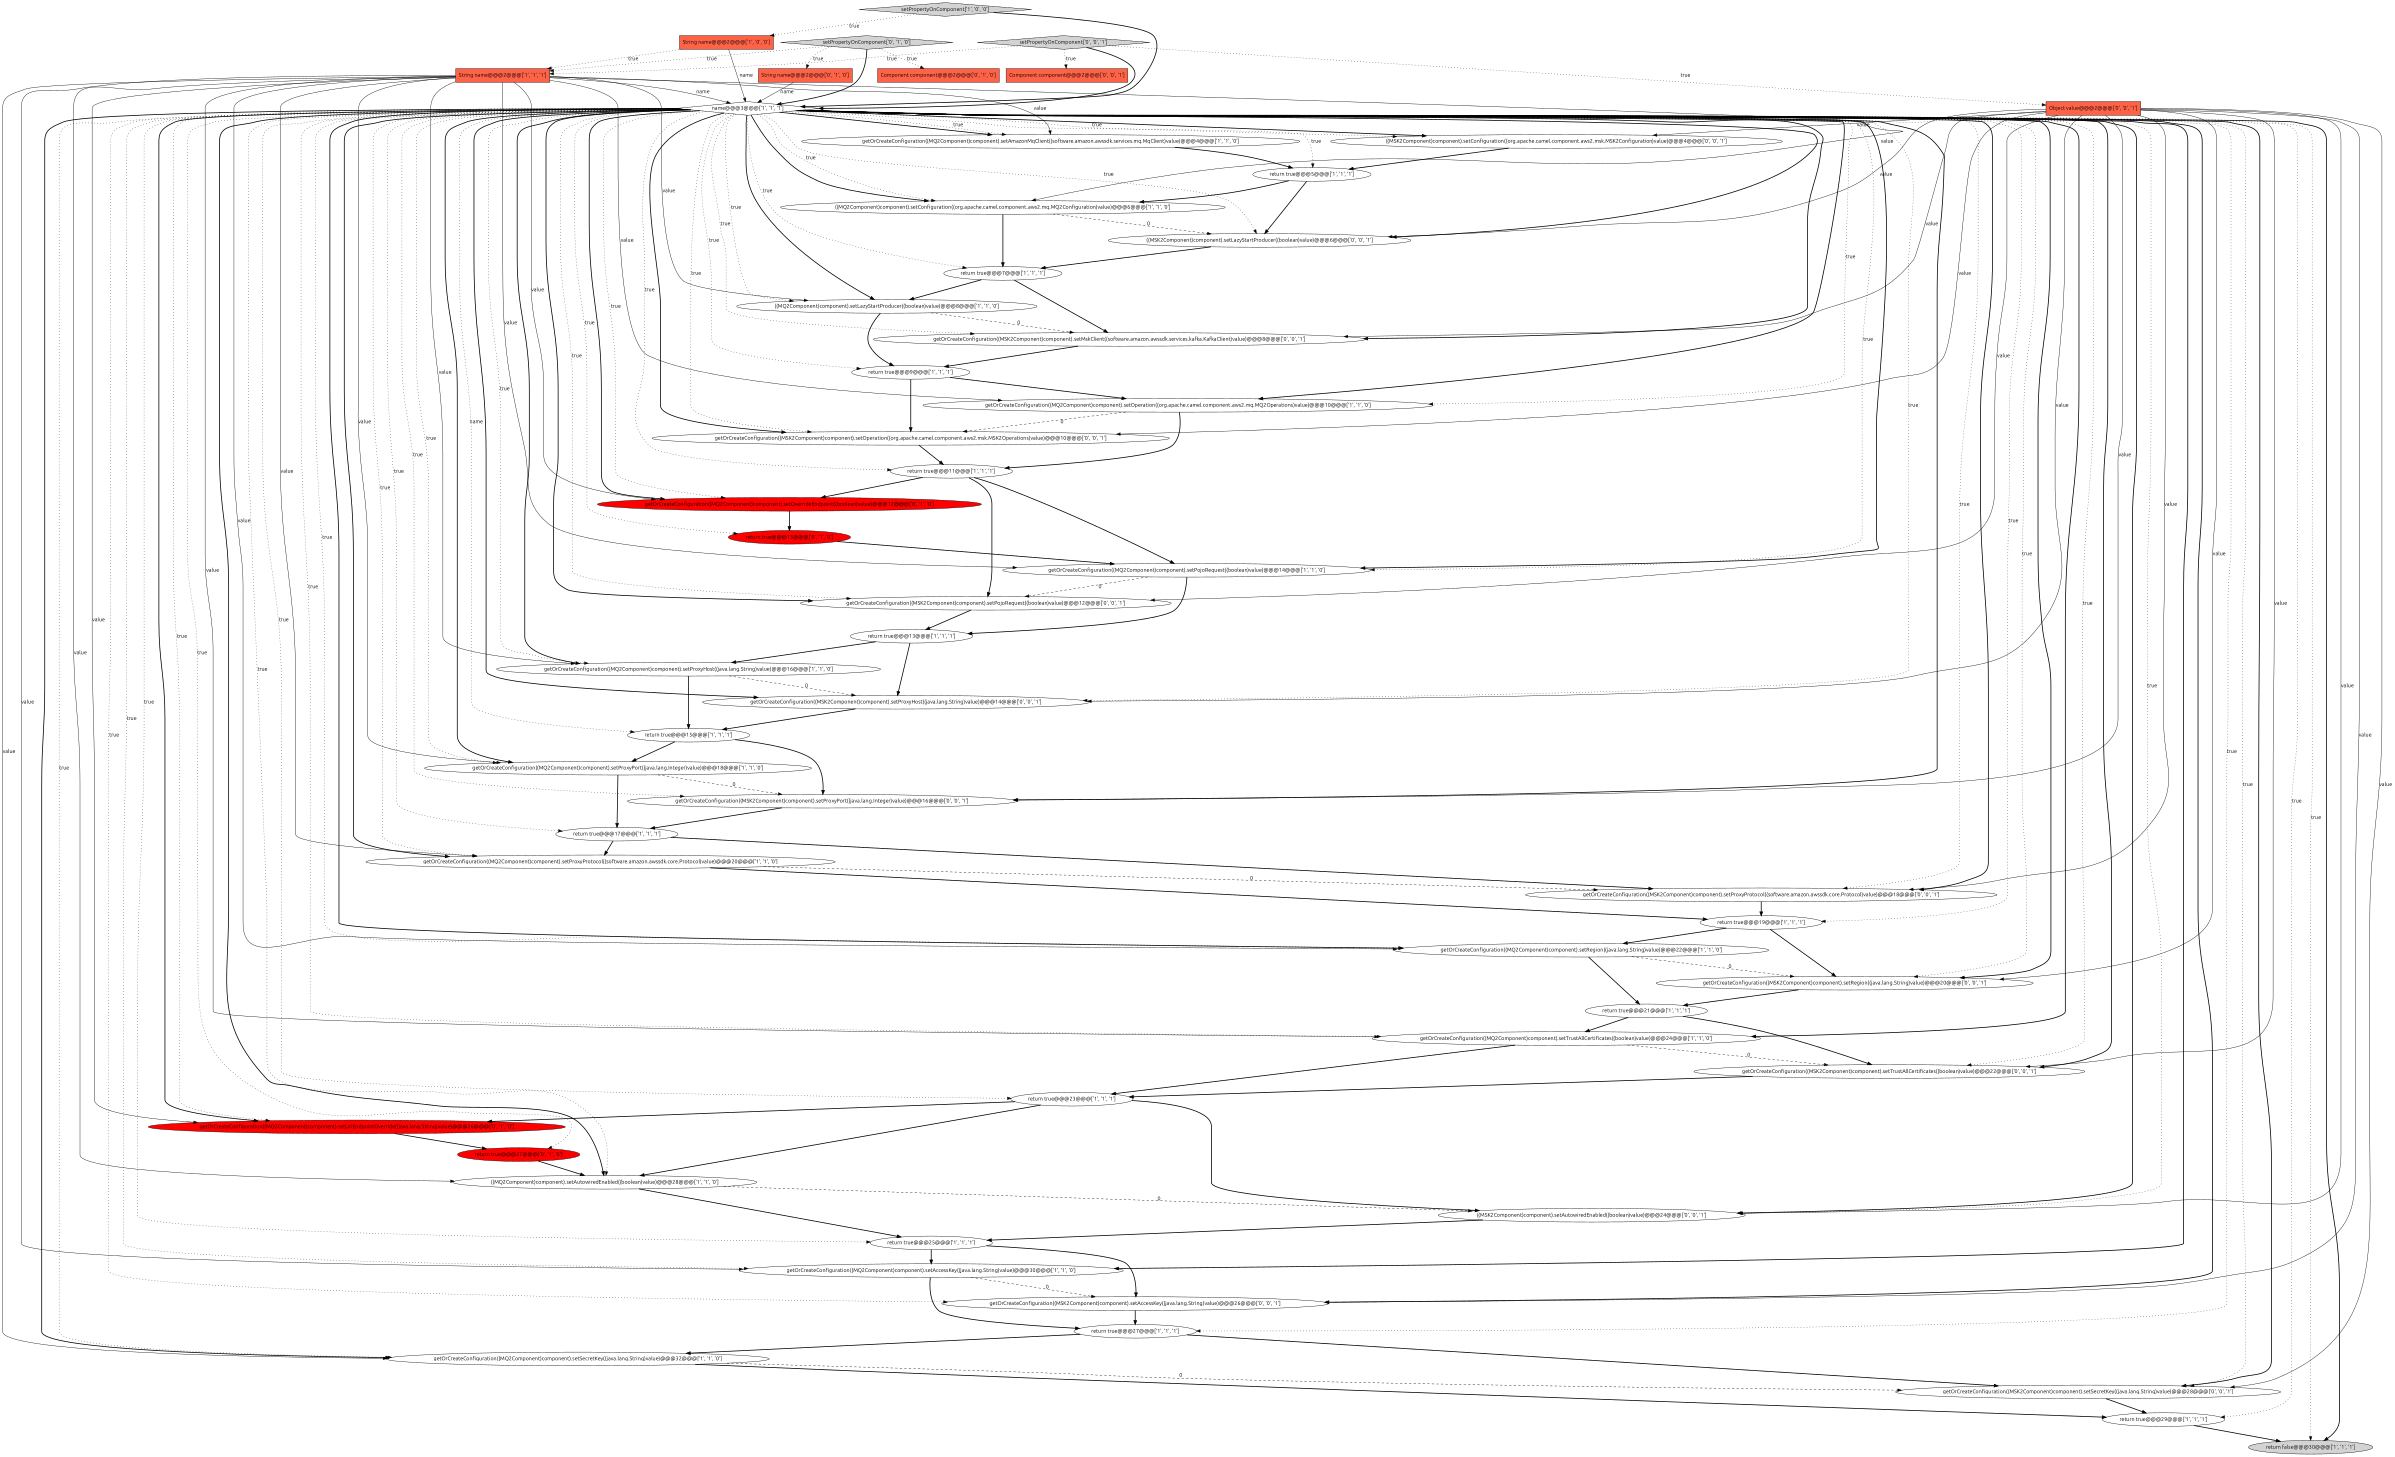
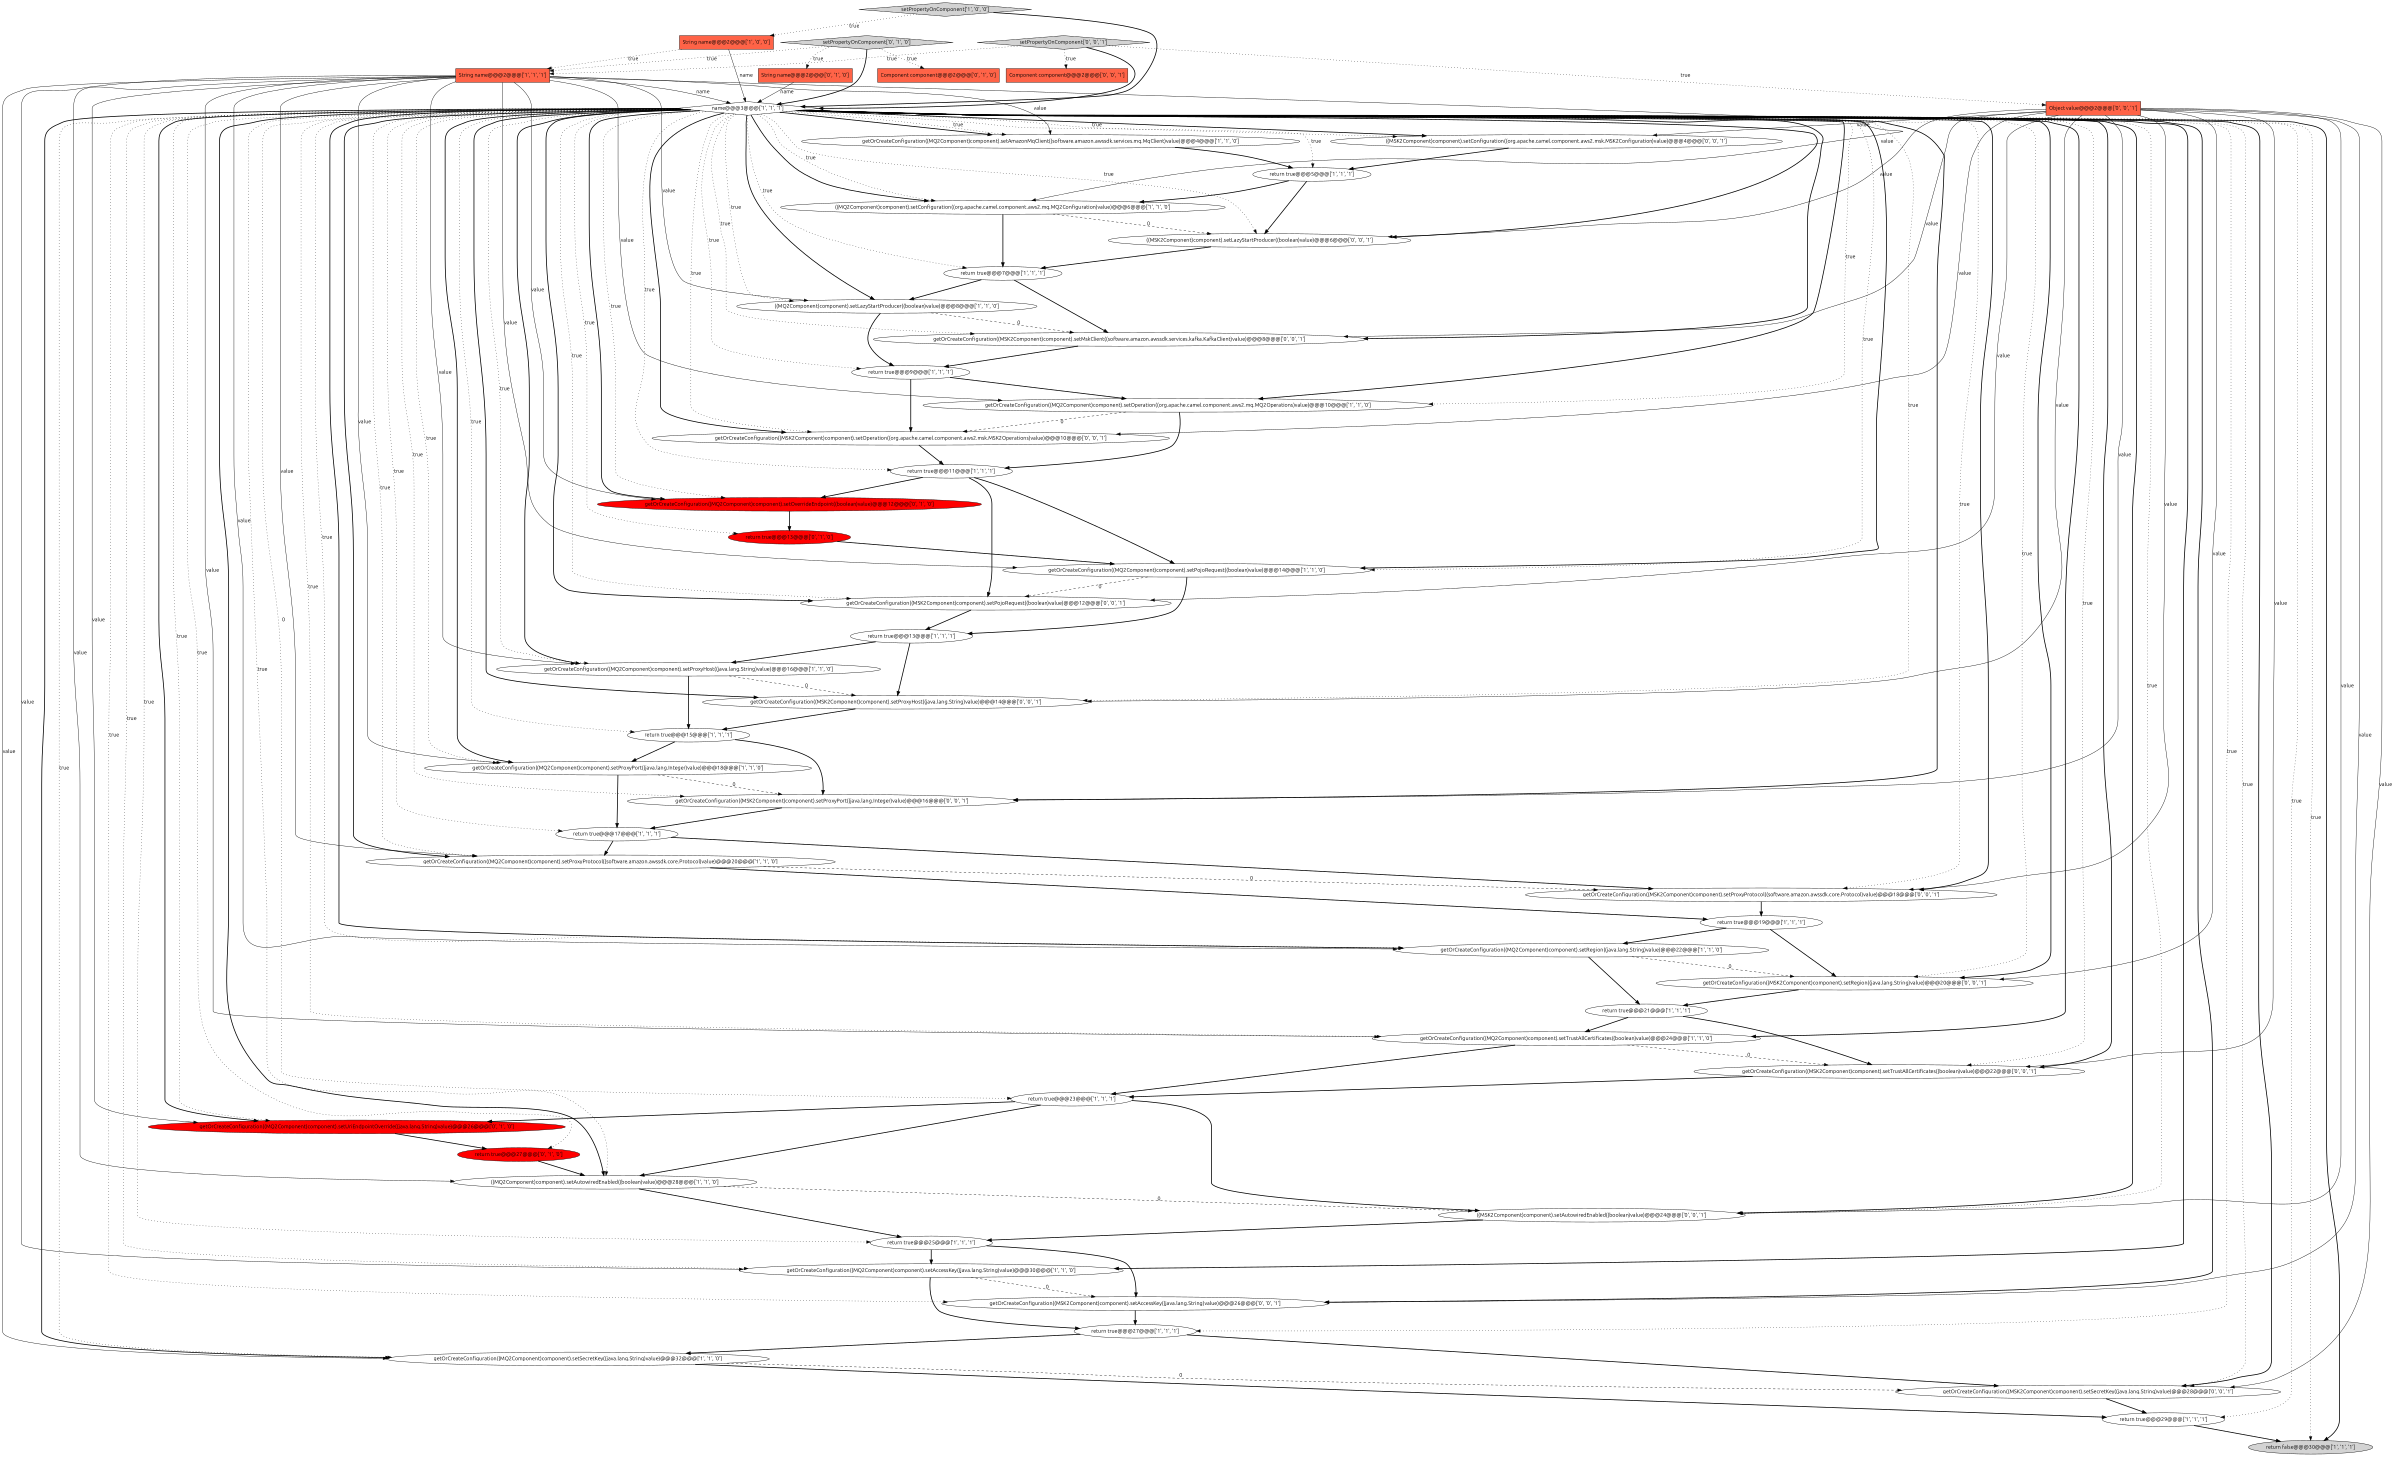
edge "name@@@3@@@['1', '1', '1']" -> "return true@@@19@@@['1', '1', '1']": removed, label "true"
edge "name@@@3@@@['1', '1', '1']" -> "return true@@@15@@@['1', '1', '1']": label "name" -> "true"
edge "name@@@3@@@['1', '1', '1']" -> "return true@@@23@@@['1', '1', '1']": label "true" -> "0"
